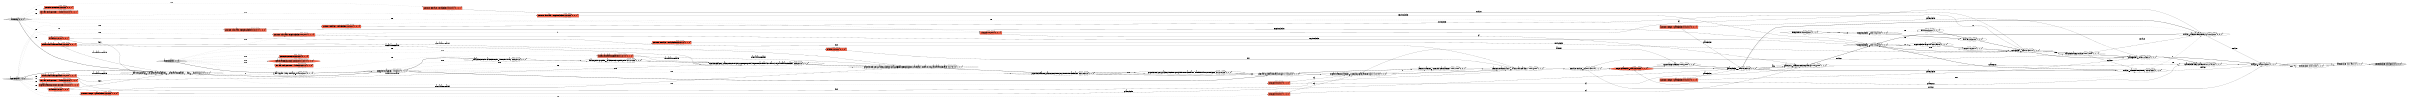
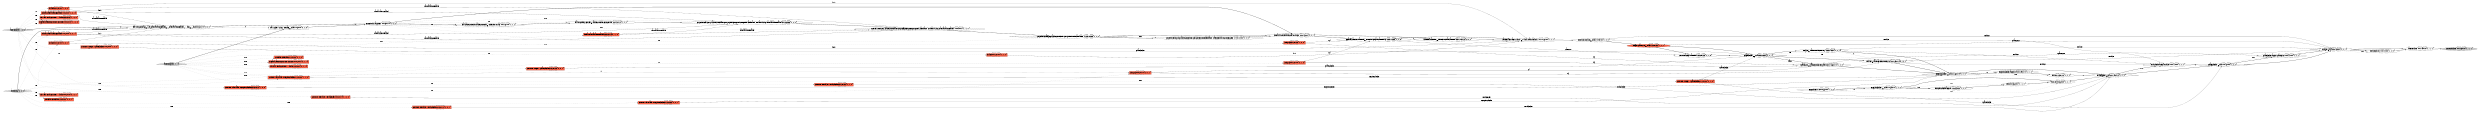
edge "Consumer<ResultSet> resultChecker@@@2@@@['0', '0', '1']" -> "resultChecker != null@@@40@@@['1', '1', '1']": label "resultSet" -> "resultChecker"
edge "Consumer<Integer> updateChecker@@@2@@@['0', '0', '1']" -> "updateChecker != null@@@43@@@['1', '1', '1']": removed, label "updateChecker"
node "PreparedStatementConsumer consumer@@@2@@@['0', '1', '0']": shape ellipse -> box
edge "resultChecker.accept(resultSet)@@@41@@@['1', '1', '1']" -> "resultSet = statement.executeQuery()@@@24@@@['1', '1', '0']": reversed
edge "assertPrepare['0', '1', '0']" -> "Consumer<Integer> updateChecker@@@2@@@['0', '1', '0']": added, label "true"
edge "Integer updateCount = null@@@20@@@['1', '1', '1']" -> "updateChecker.accept(updateCount)@@@44@@@['1', '1', '1']": now "Integer updateCount = null@@@20@@@['1', '1', '1']" -> "resultSet != null@@@46@@@['1', '1', '1']"
node "exceptionChecker.accept(e)@@@35@@@['1', '1', '1']": added
